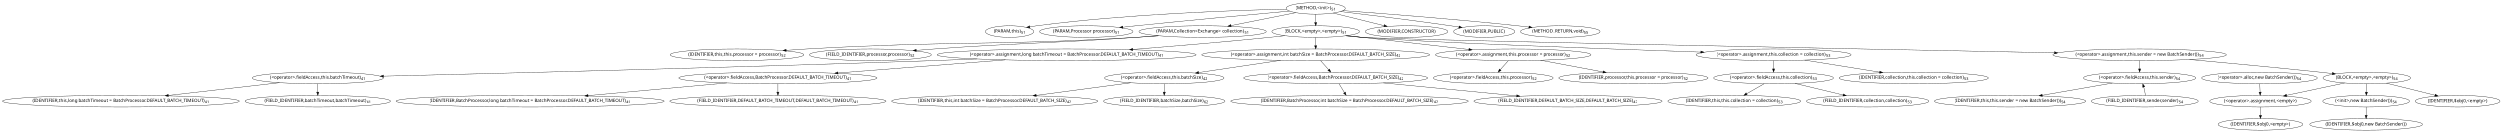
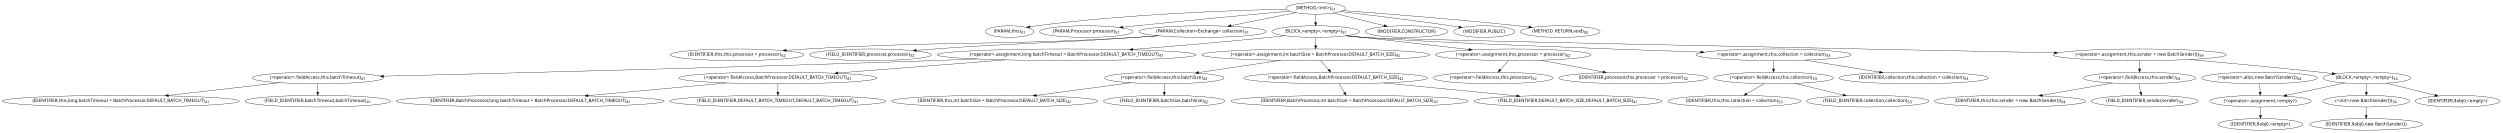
edge "(FIELD_IDENTIFIER,sender,sender)" -> "(<operator>.fieldAccess,this.sender)": reversed
